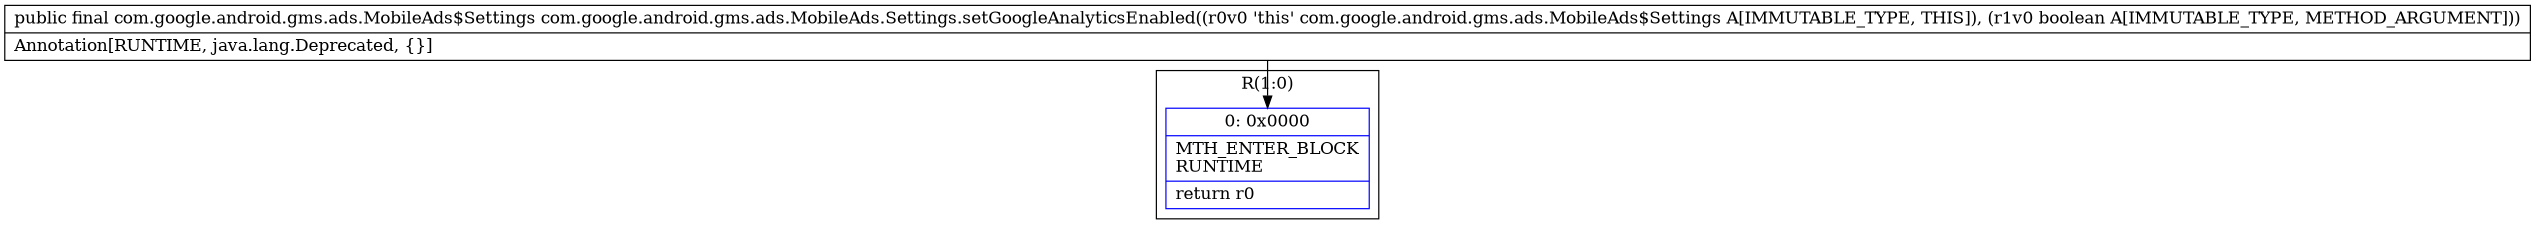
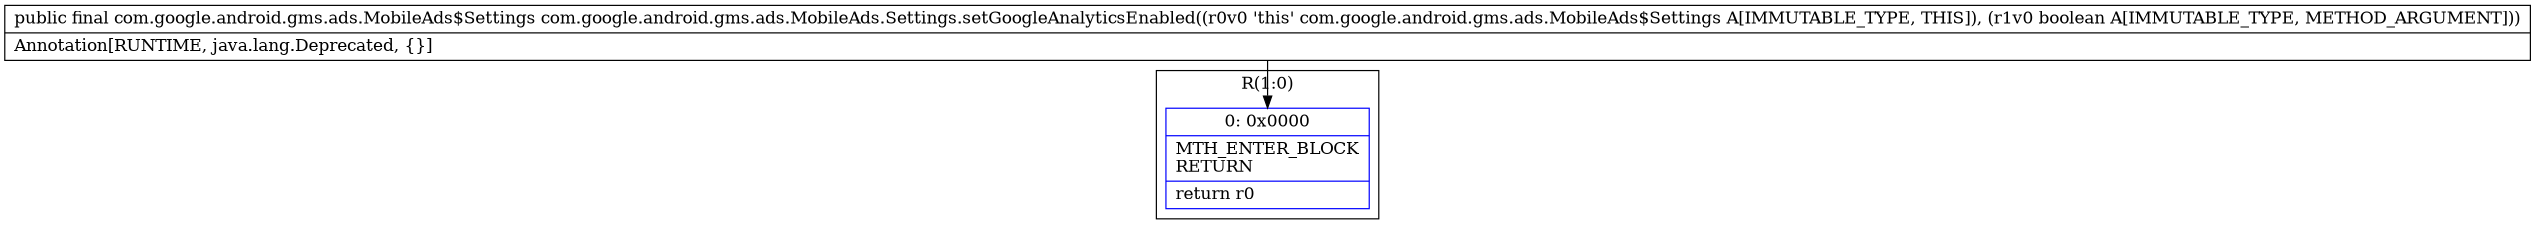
node "0: 0x0000": text "RUNTIME" -> "RETURN"
